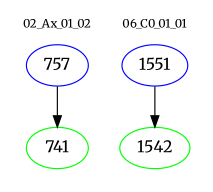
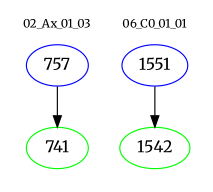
cluster "02_Ax_01_02": label "02_Ax_01_02" -> "02_Ax_01_03"
